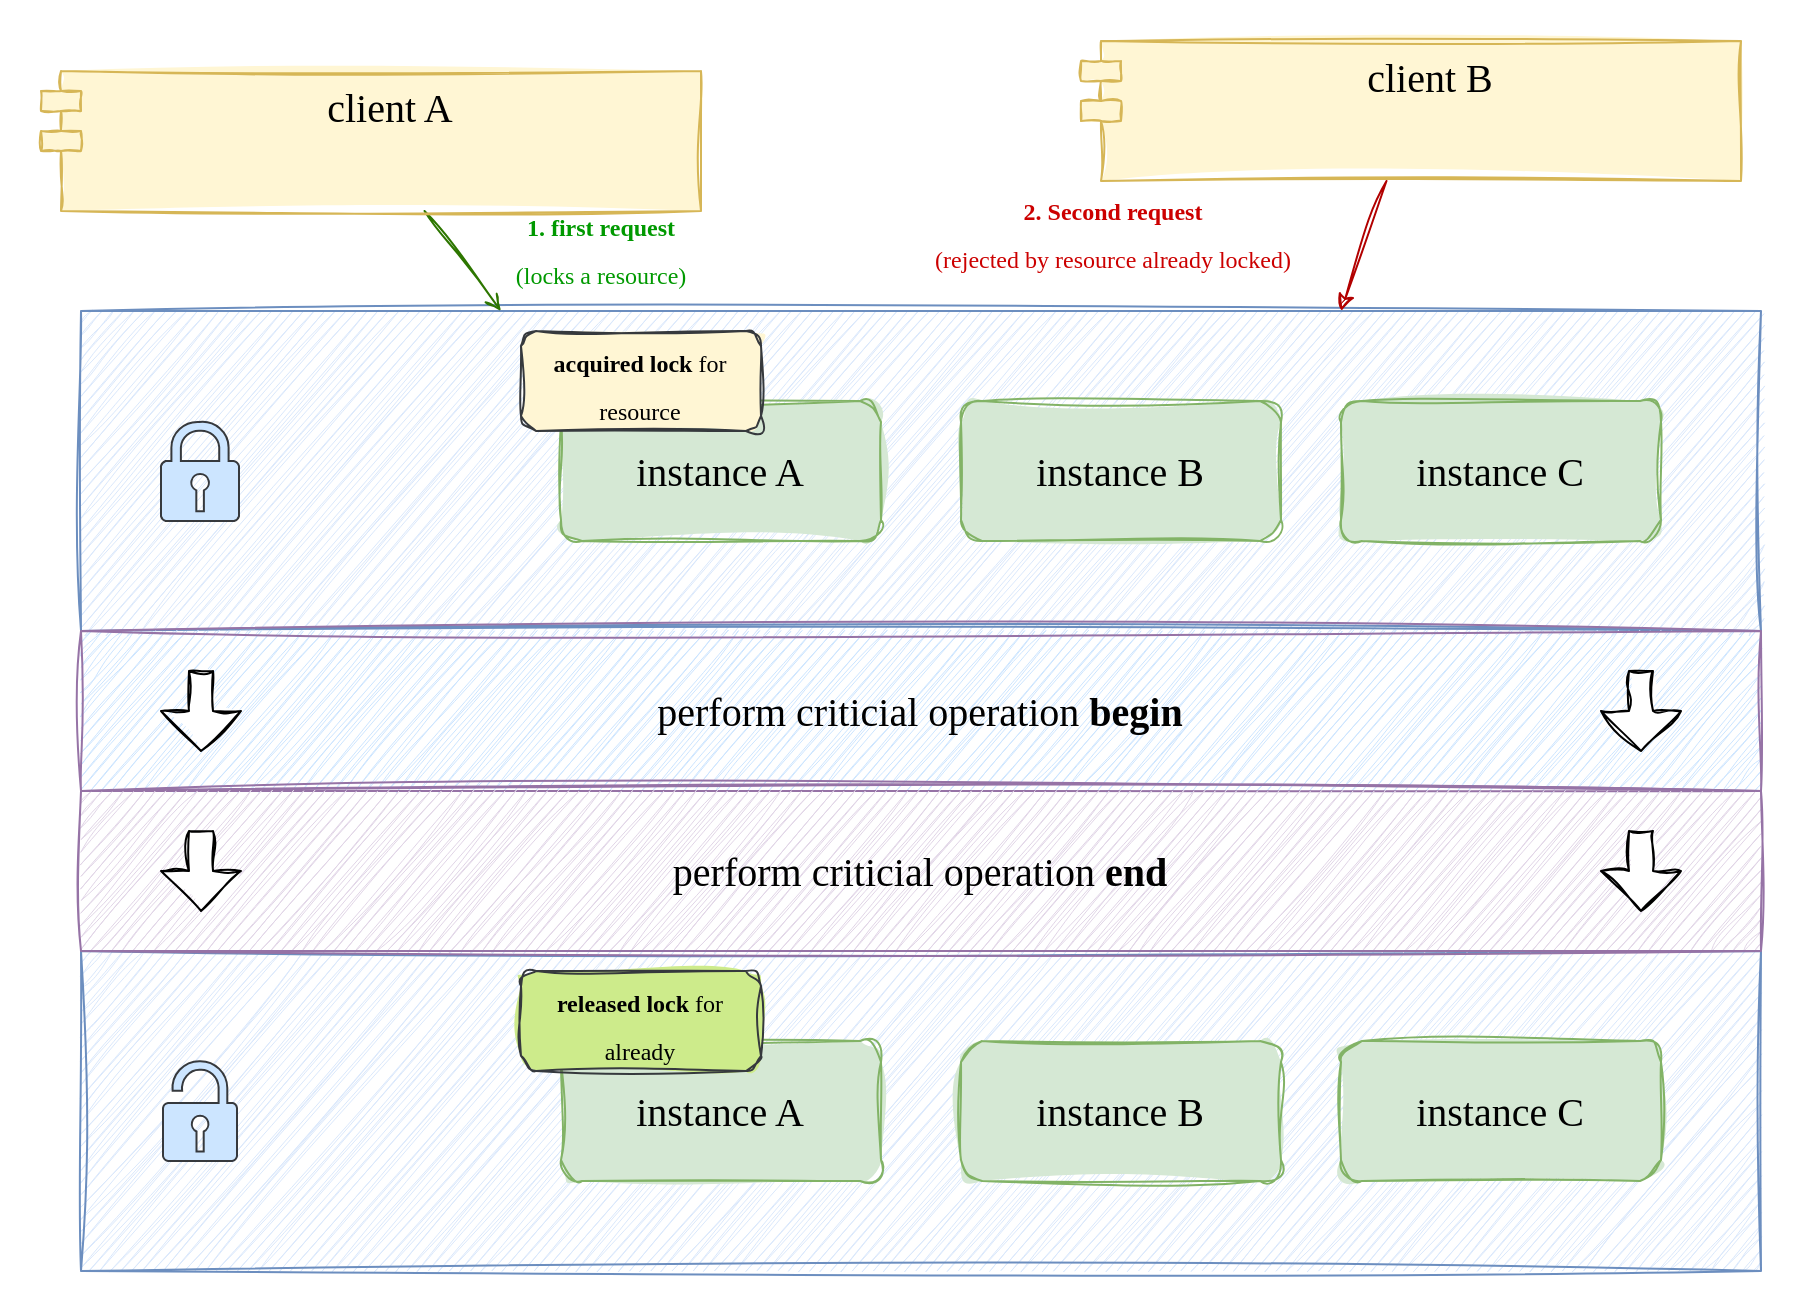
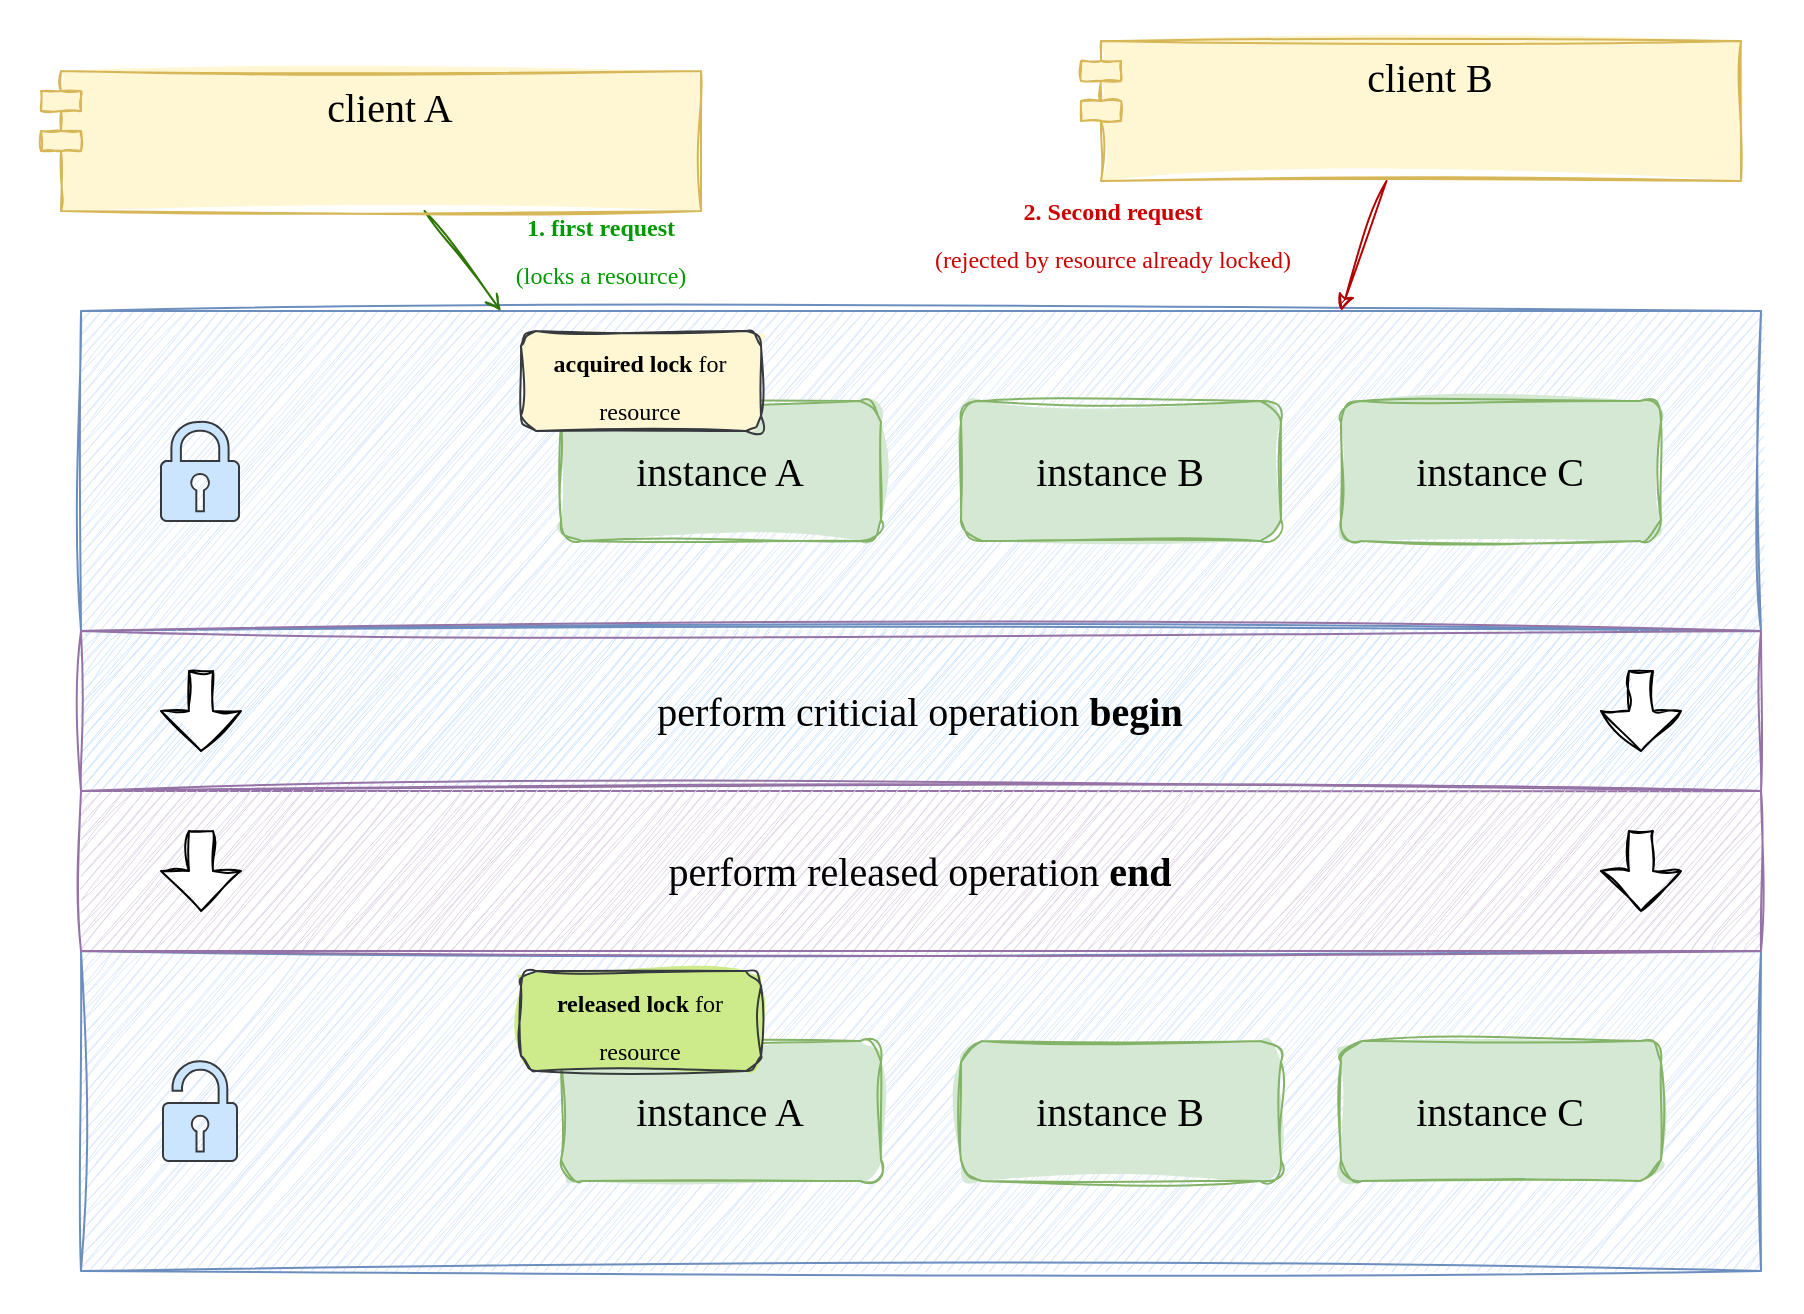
node "perform criticial operation end": label "perform criticial operation end" -> "perform released operation end"
node "released lock for already": label "released lock for already" -> "released lock for resource"
